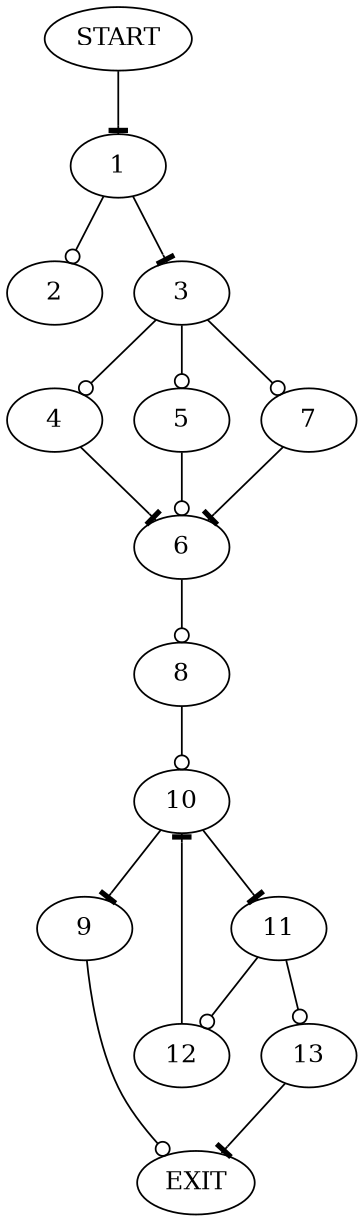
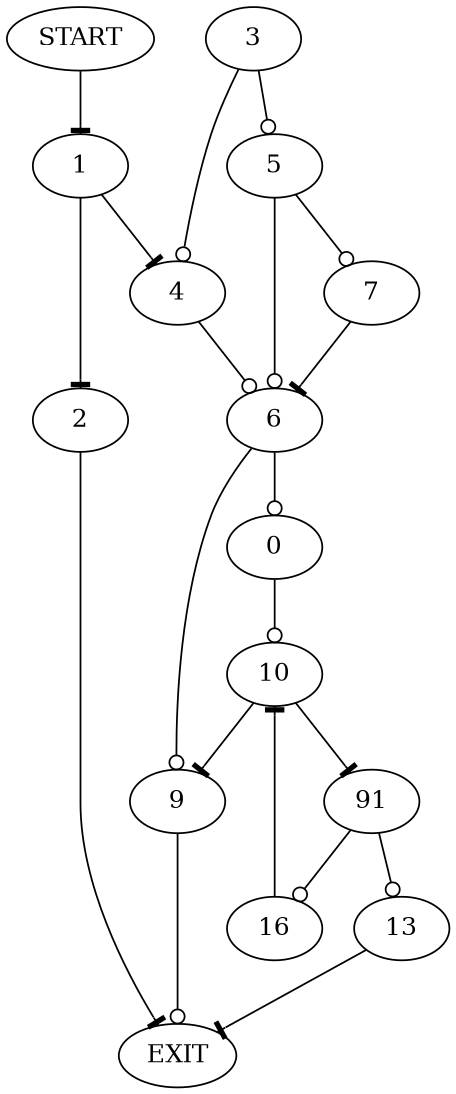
edge "1" -> "2": arrowhead odot -> tee
edge "1" -> "3": now "1" -> "4"
edge "3" -> "7": now "5" -> "7"
edge "4" -> "6": arrowhead tee -> odot
edge "6" -> "9": added
node "8": label "8" -> "0"
edge "2" -> "EXIT": added
node "11": label "11" -> "91"
node "12": label "12" -> "16"
